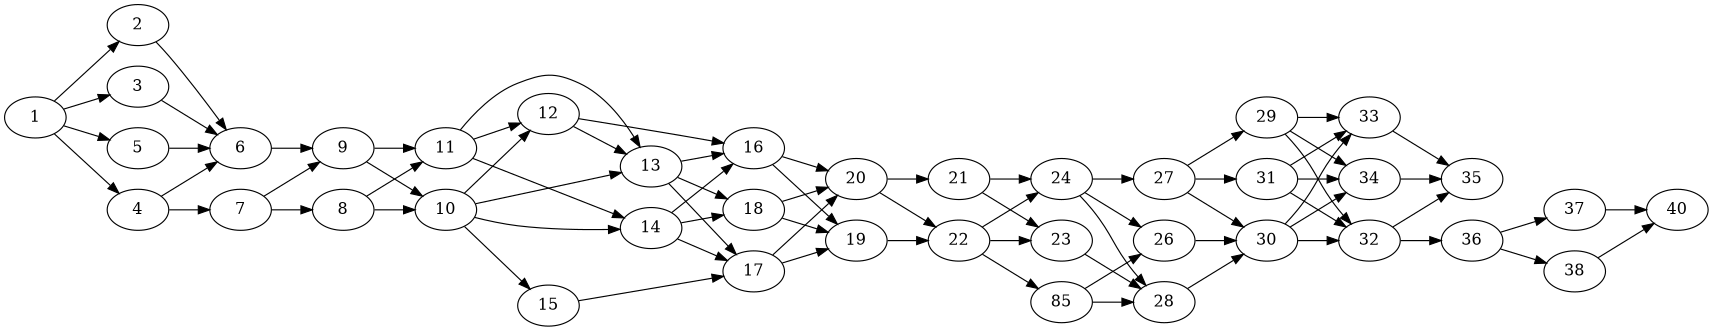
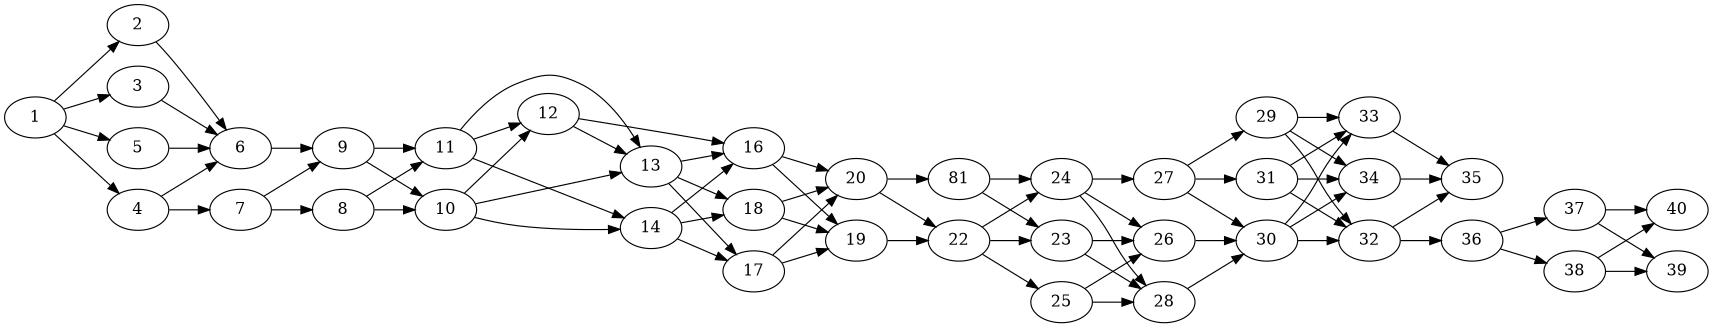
node "21": label "21" -> "81"
edge "23" -> "26": added
node "39": added
node "85": label "85" -> "25"
node "15": removed
